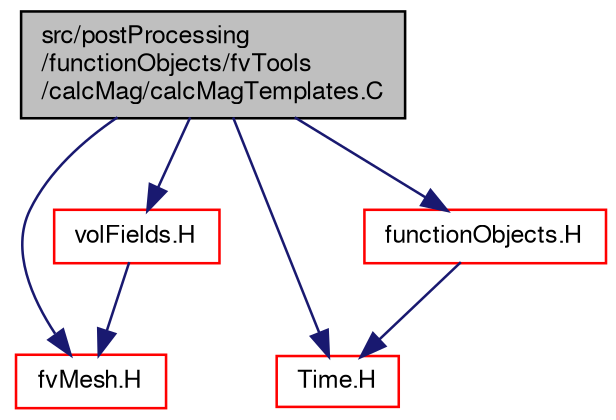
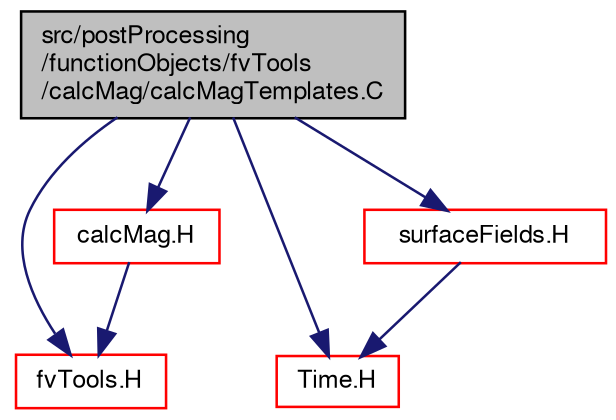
node "volFields.H": label "volFields.H" -> "calcMag.H"
node "functionObjects.H": label "functionObjects.H" -> "surfaceFields.H"
node "fvMesh.H": label "fvMesh.H" -> "fvTools.H"
